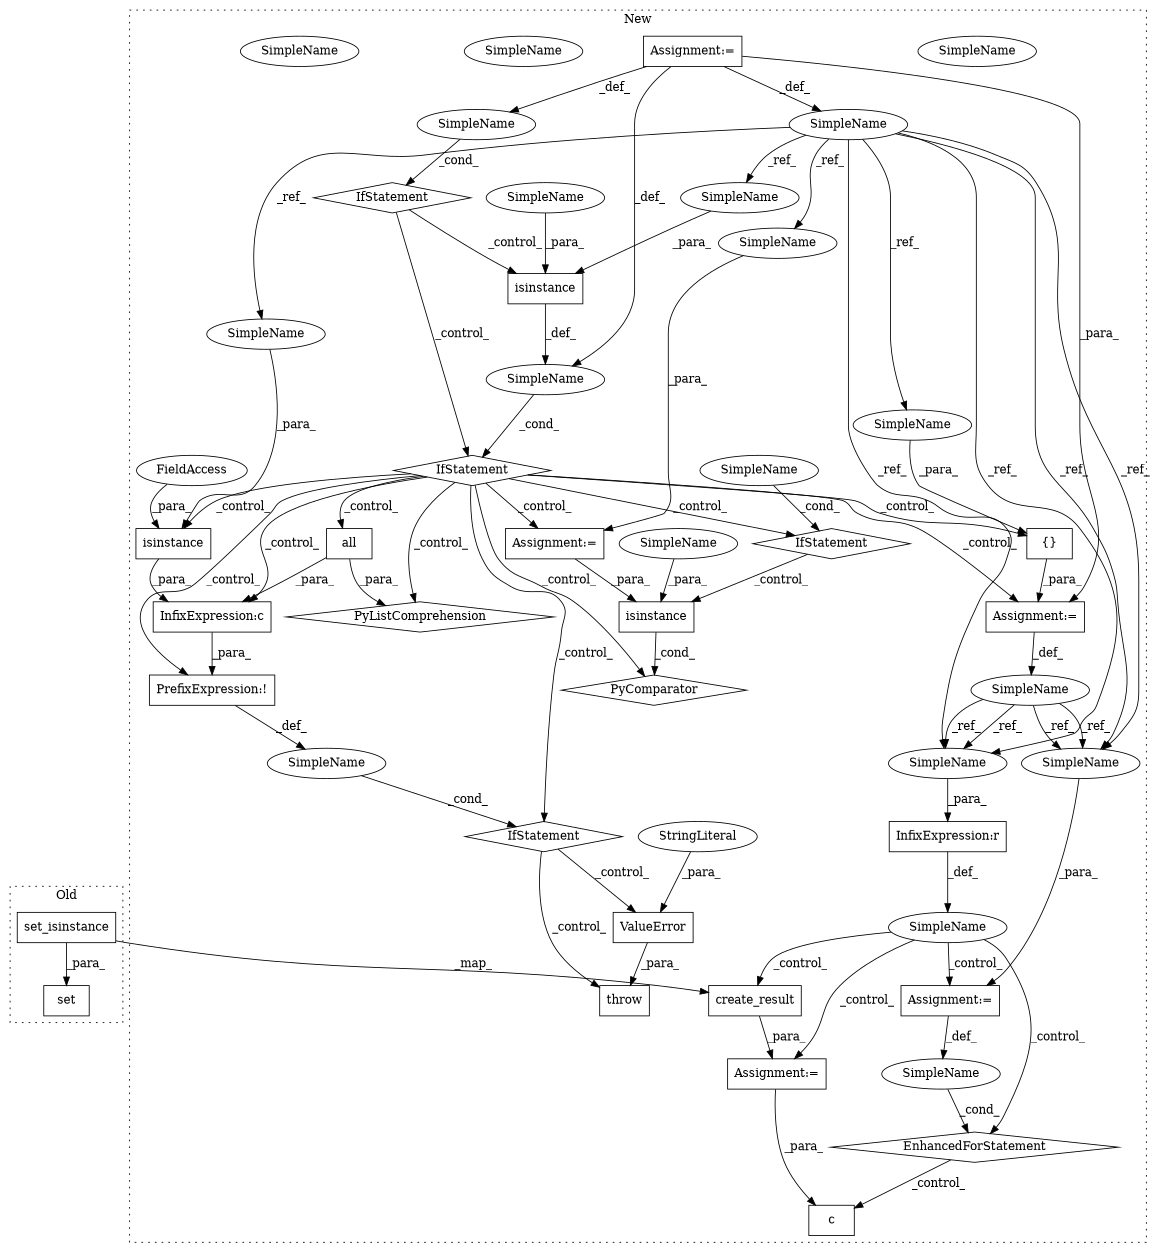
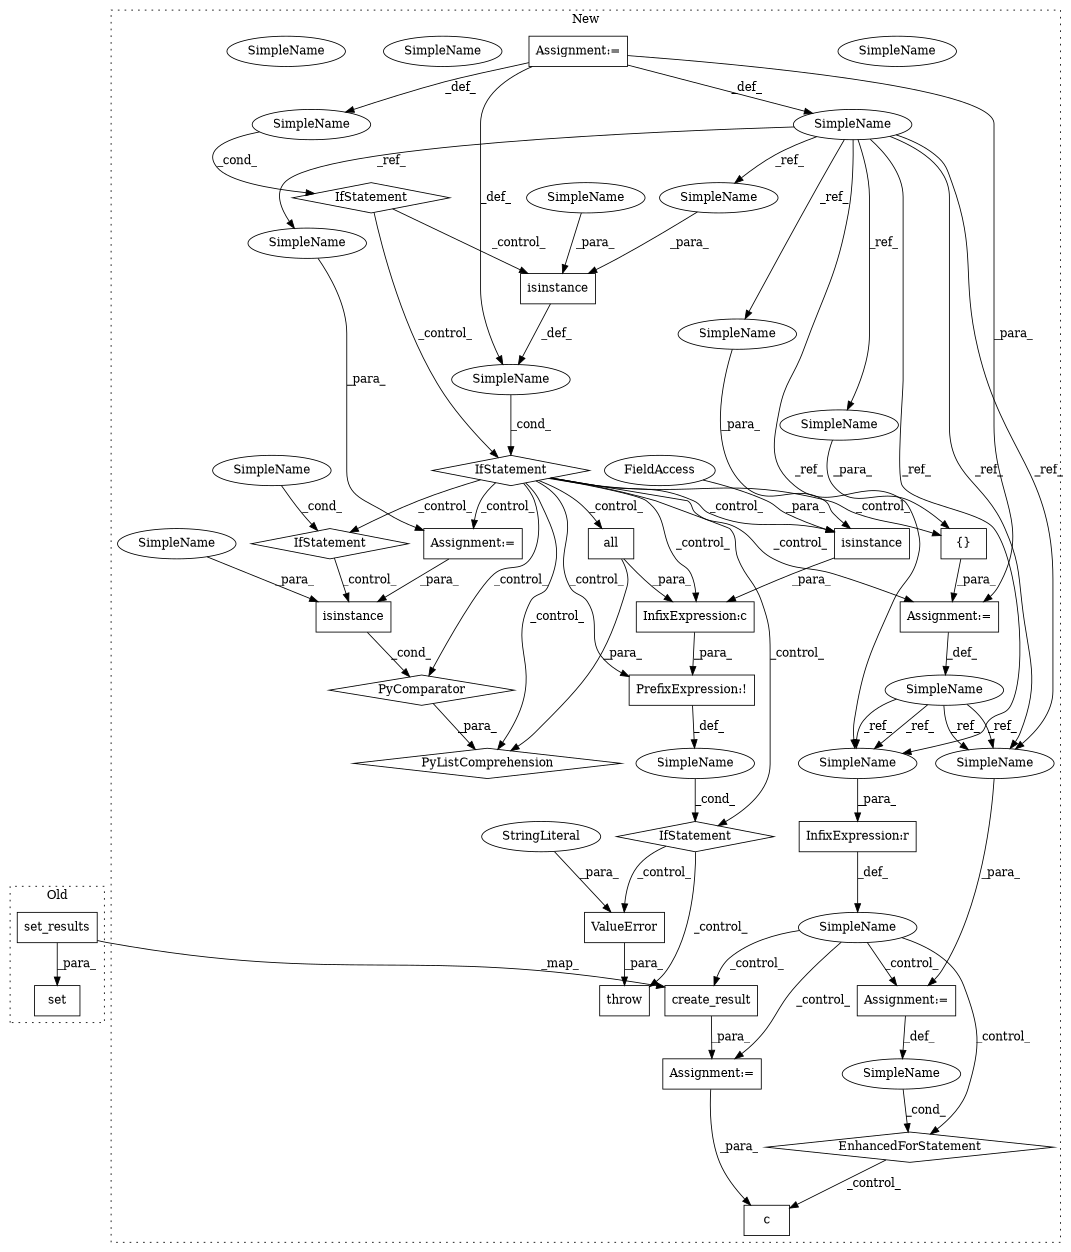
edge "PyComparator" -> "PyListComprehension": added, label "_para_"
node "set_isinstance": label "set_isinstance" -> "set_results"
